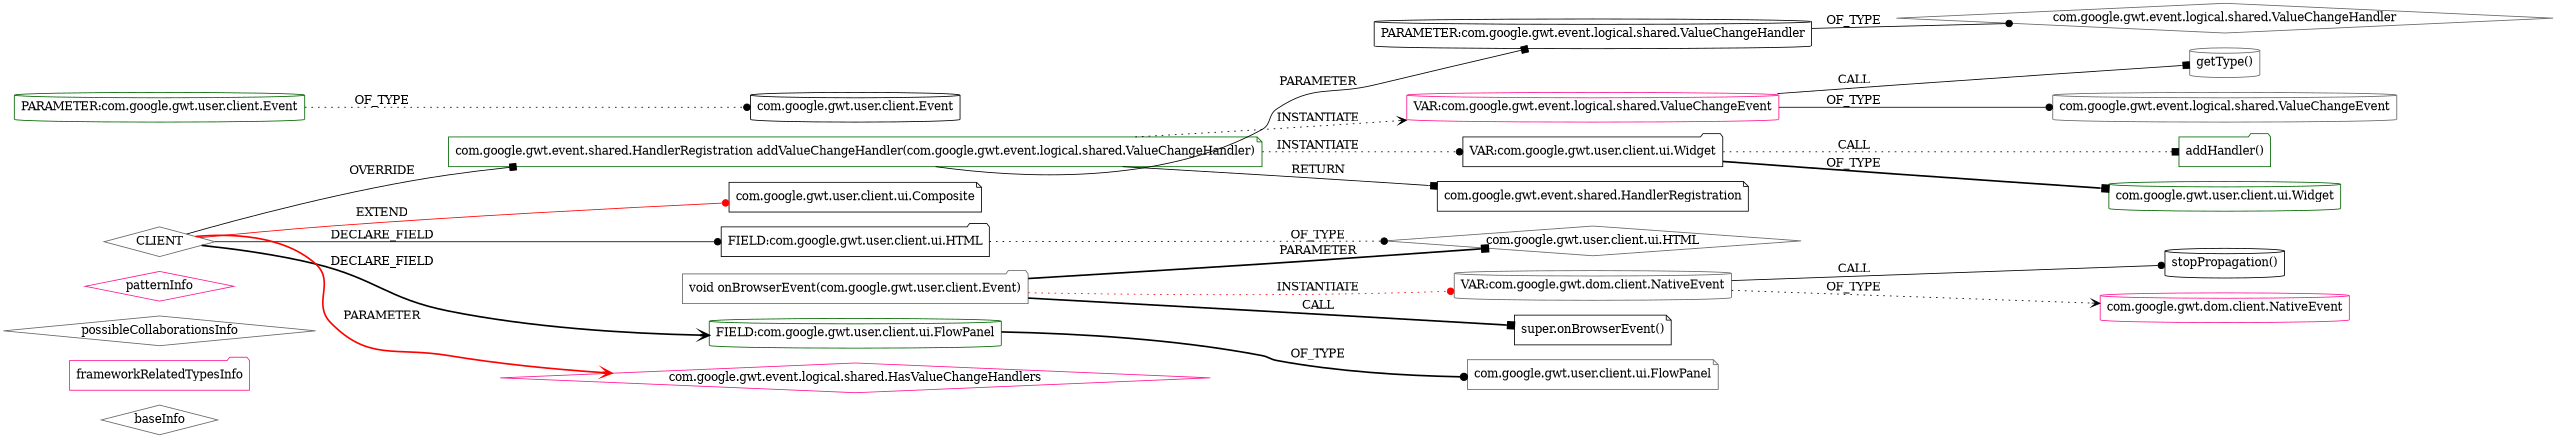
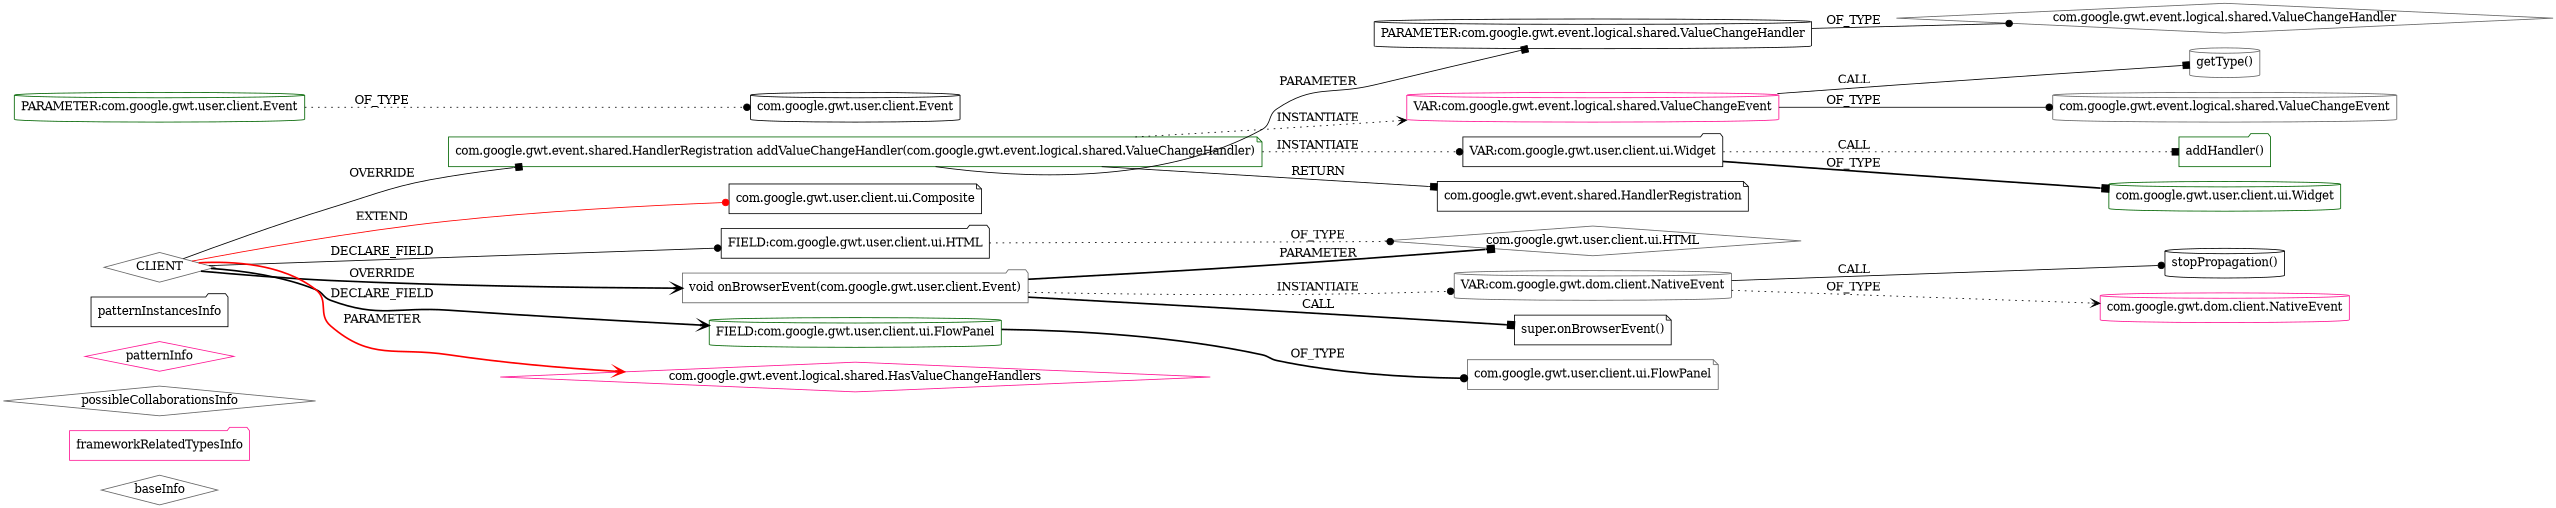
edge "CLIENT" -> "void onBrowserEvent(com.google.gwt.user.client.Event)": added, label "OVERRIDE"
edge "void onBrowserEvent(com.google.gwt.user.client.Event)" -> "VAR:com.google.gwt.dom.client.NativeEvent": color red -> black
node "patternInstancesInfo": added
